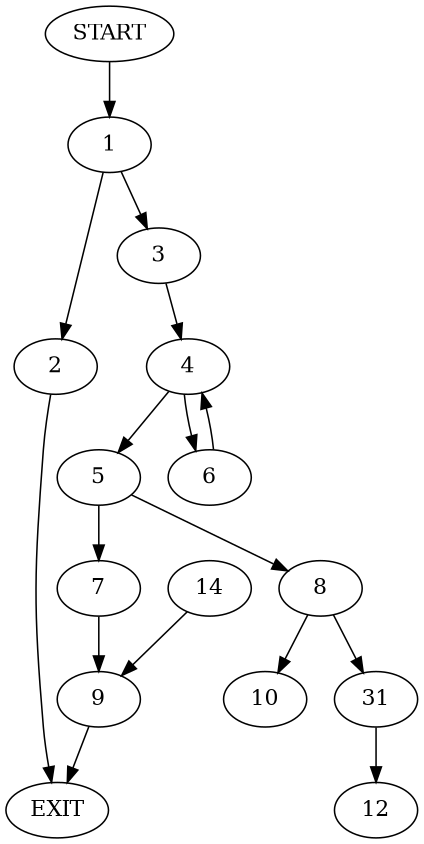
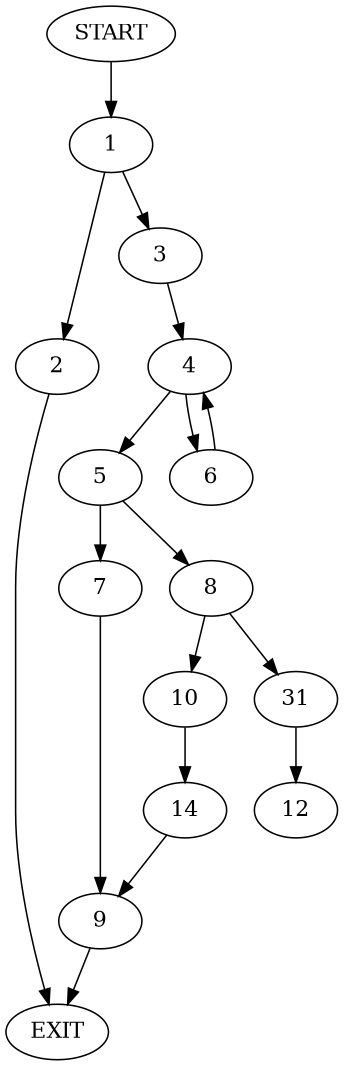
edge "10" -> "14": added
